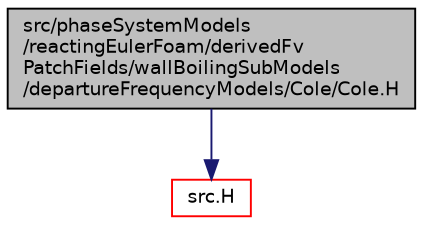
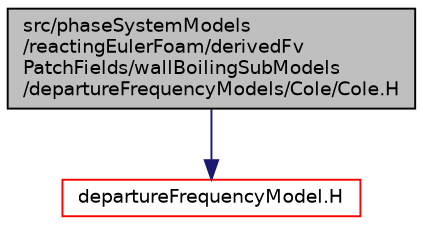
node "src.H": label "src.H" -> "departureFrequencyModel.H"
